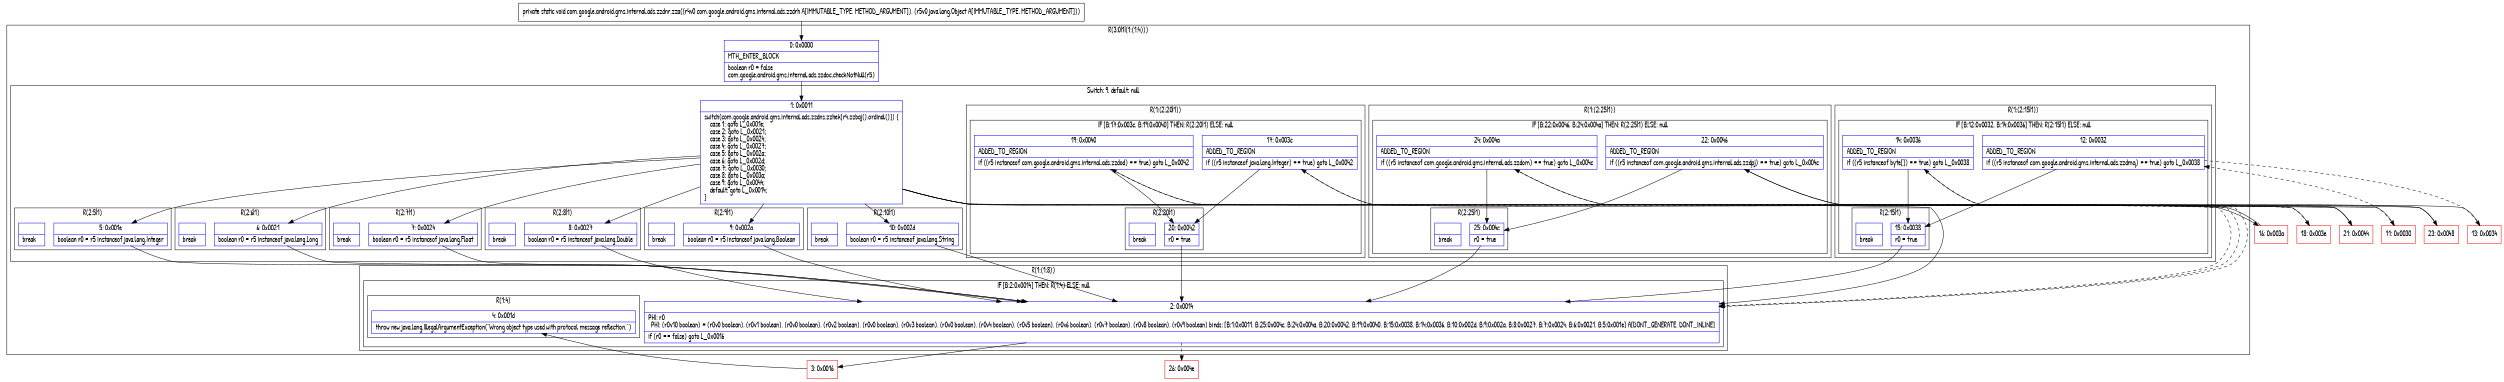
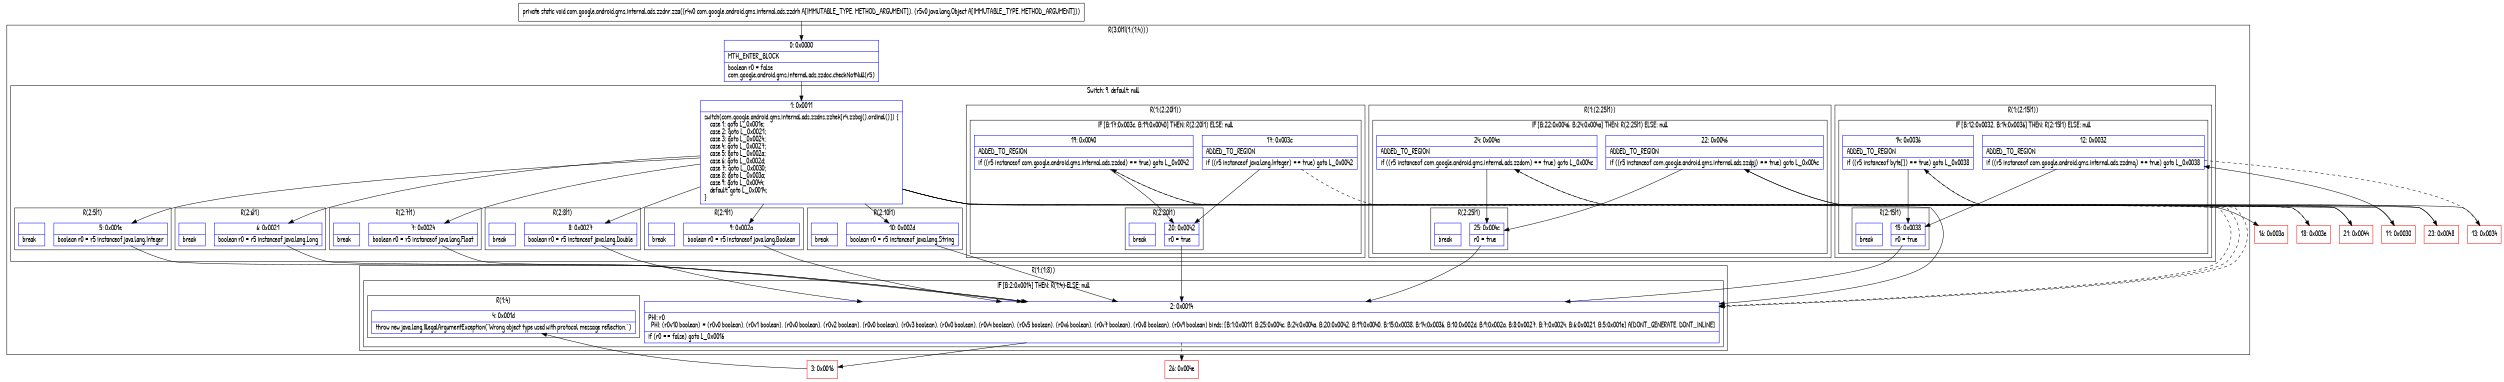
edge "11: 0x0030" -> "12: 0x0032": style dashed -> solid
edge "16: 0x003a" -> "17: 0x003c": removed
